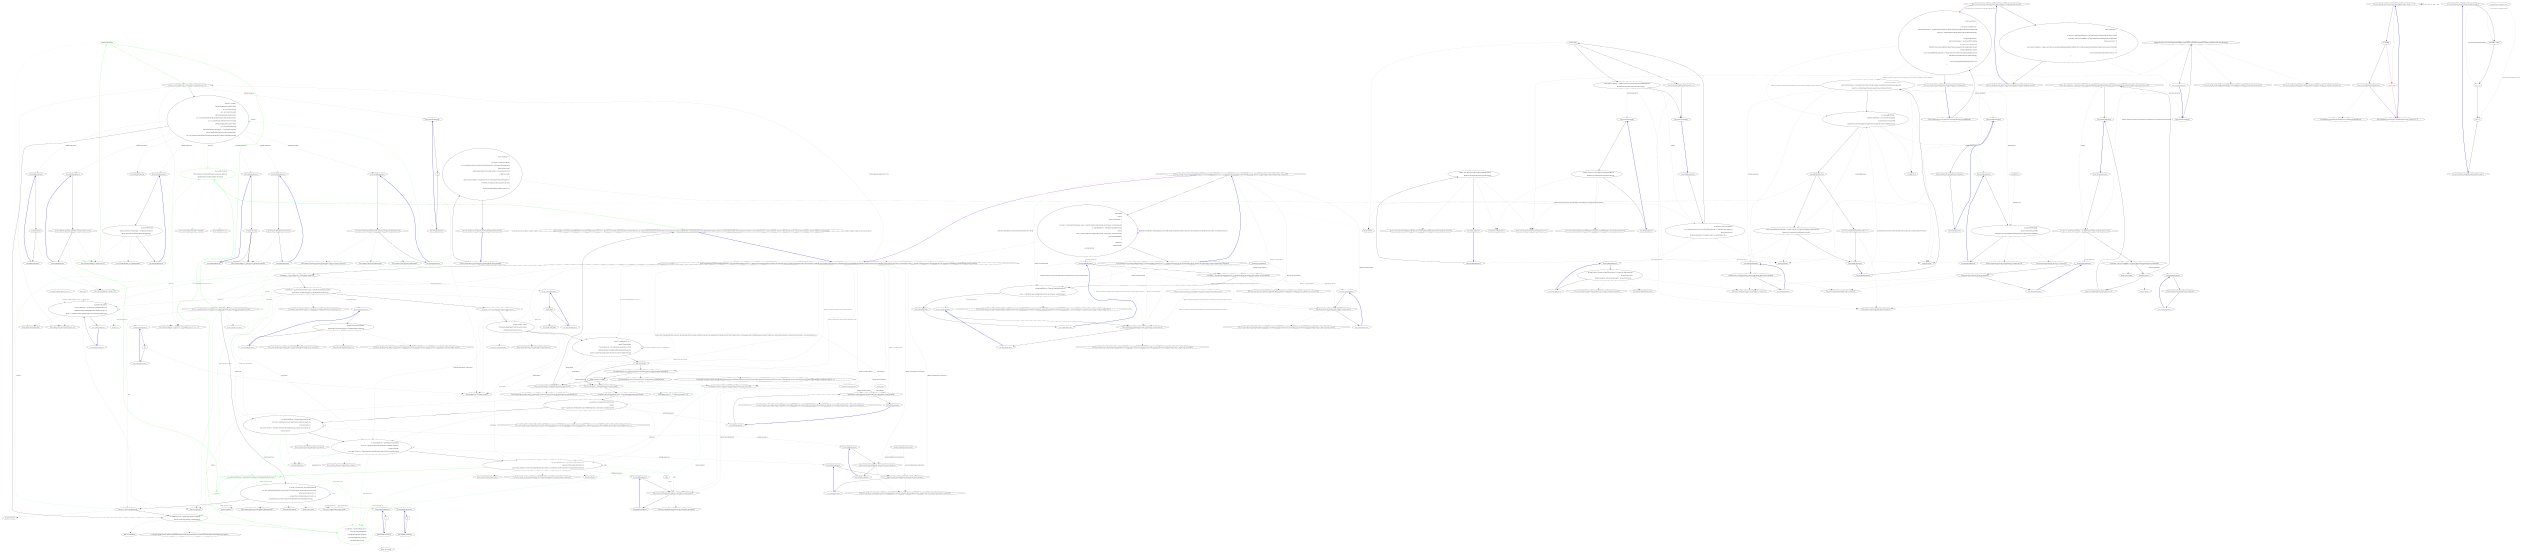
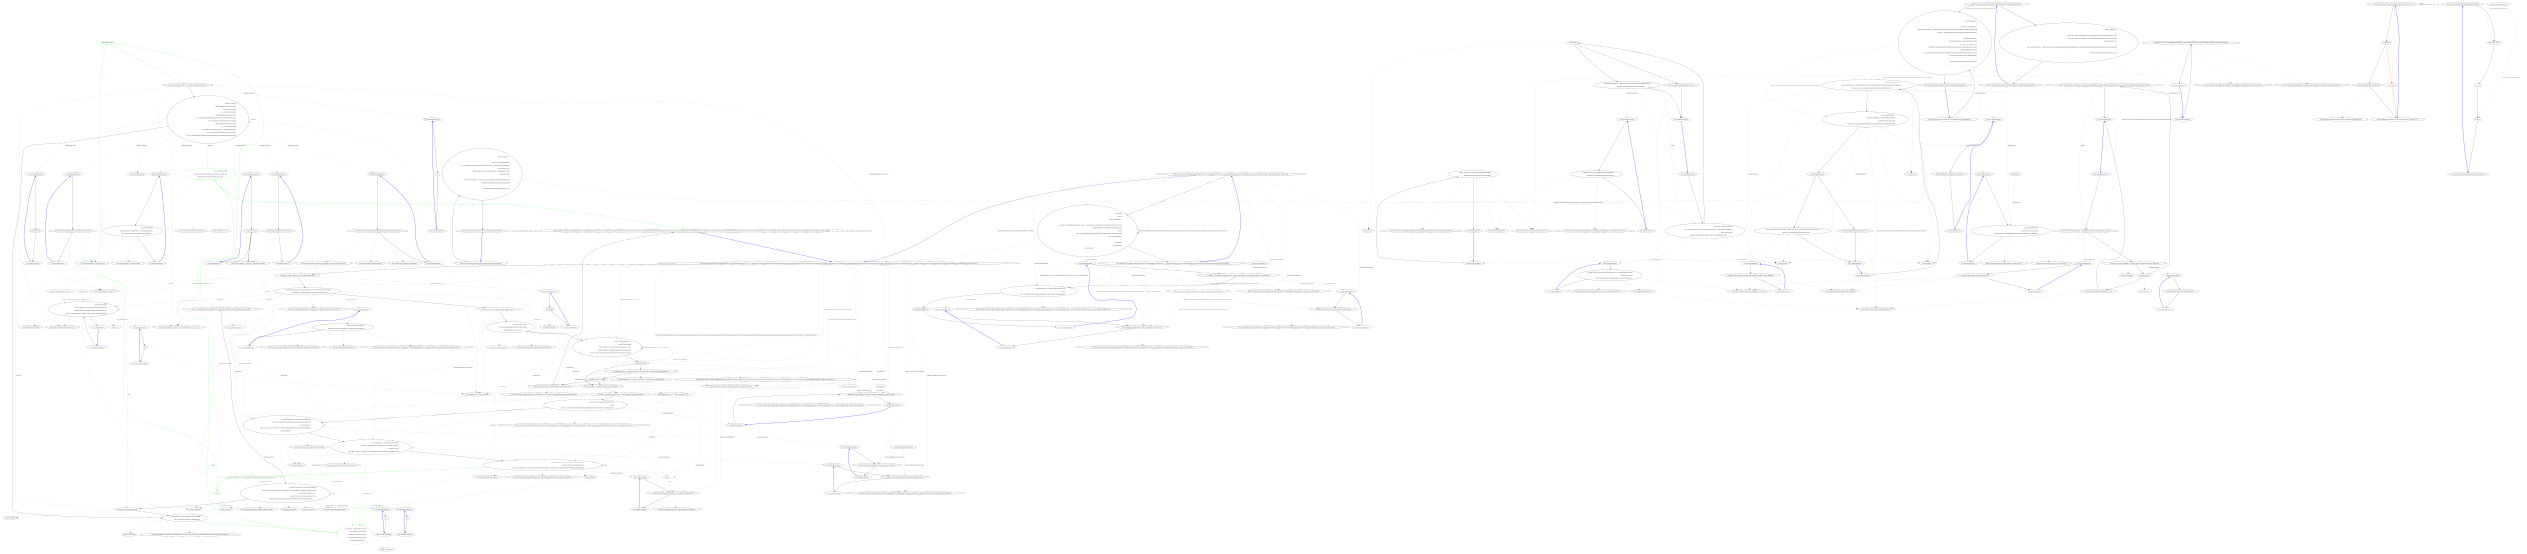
edge "CommandLine.ValueAttribute" -> "min = -1": removed, label "CommandLine.ValueAttribute"
